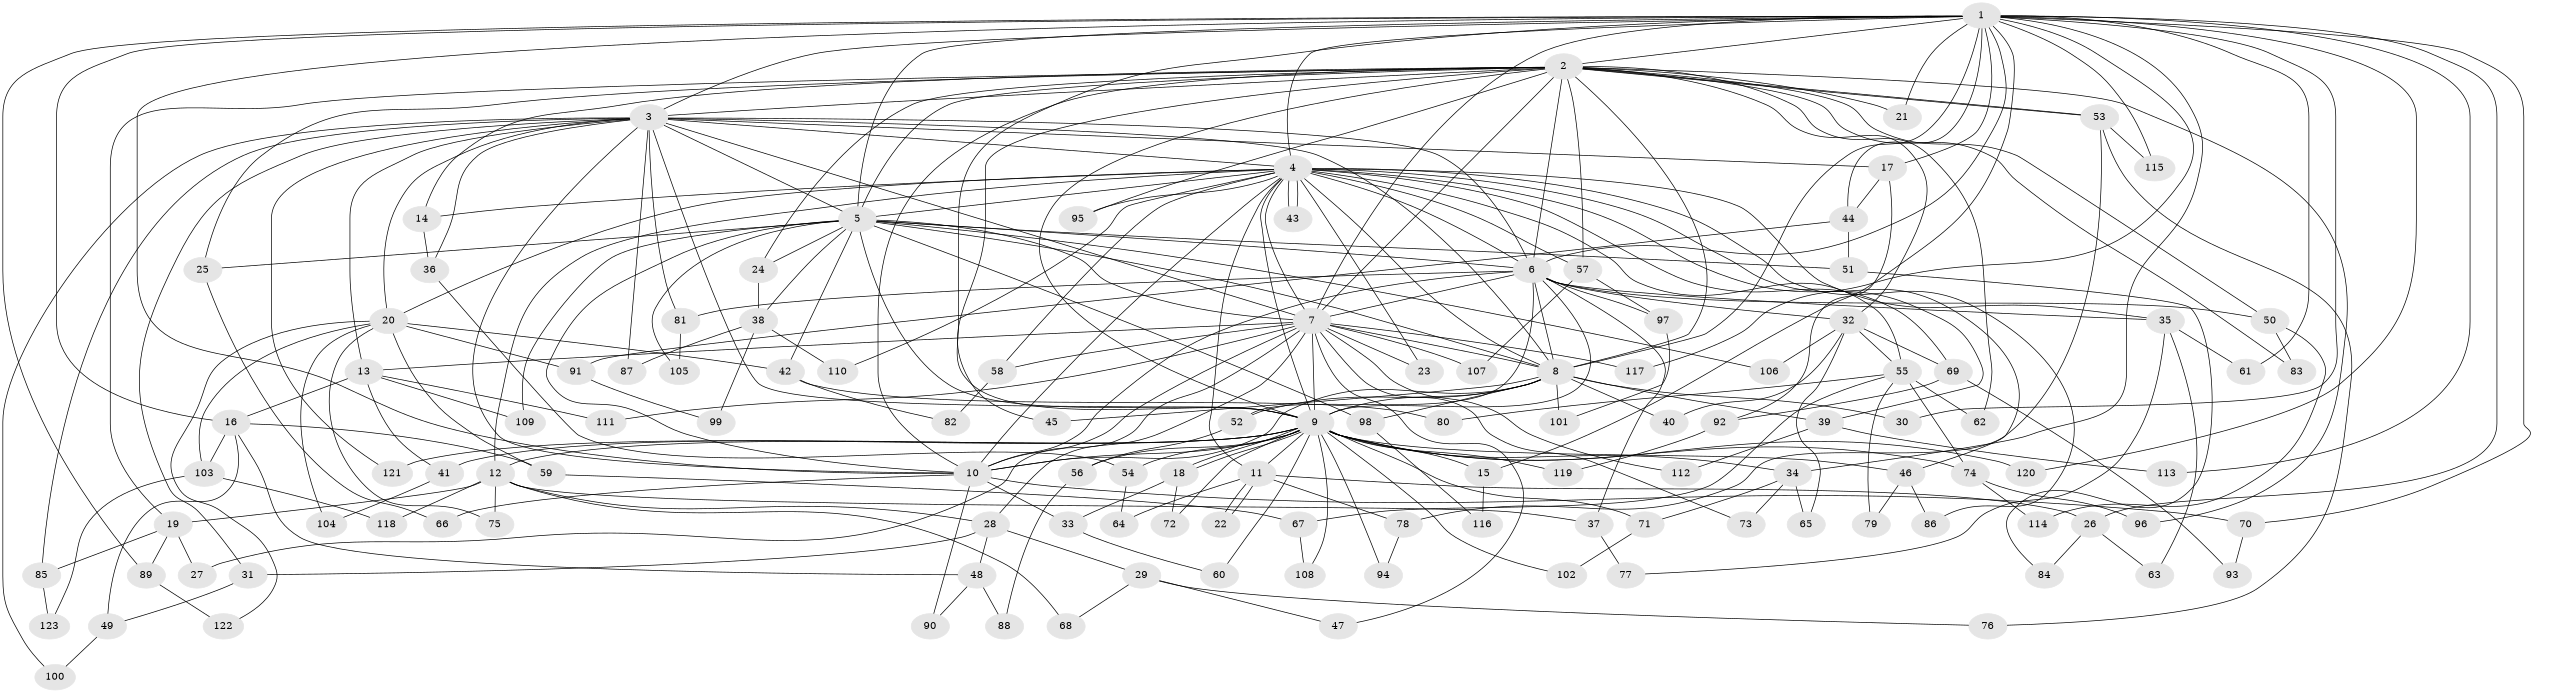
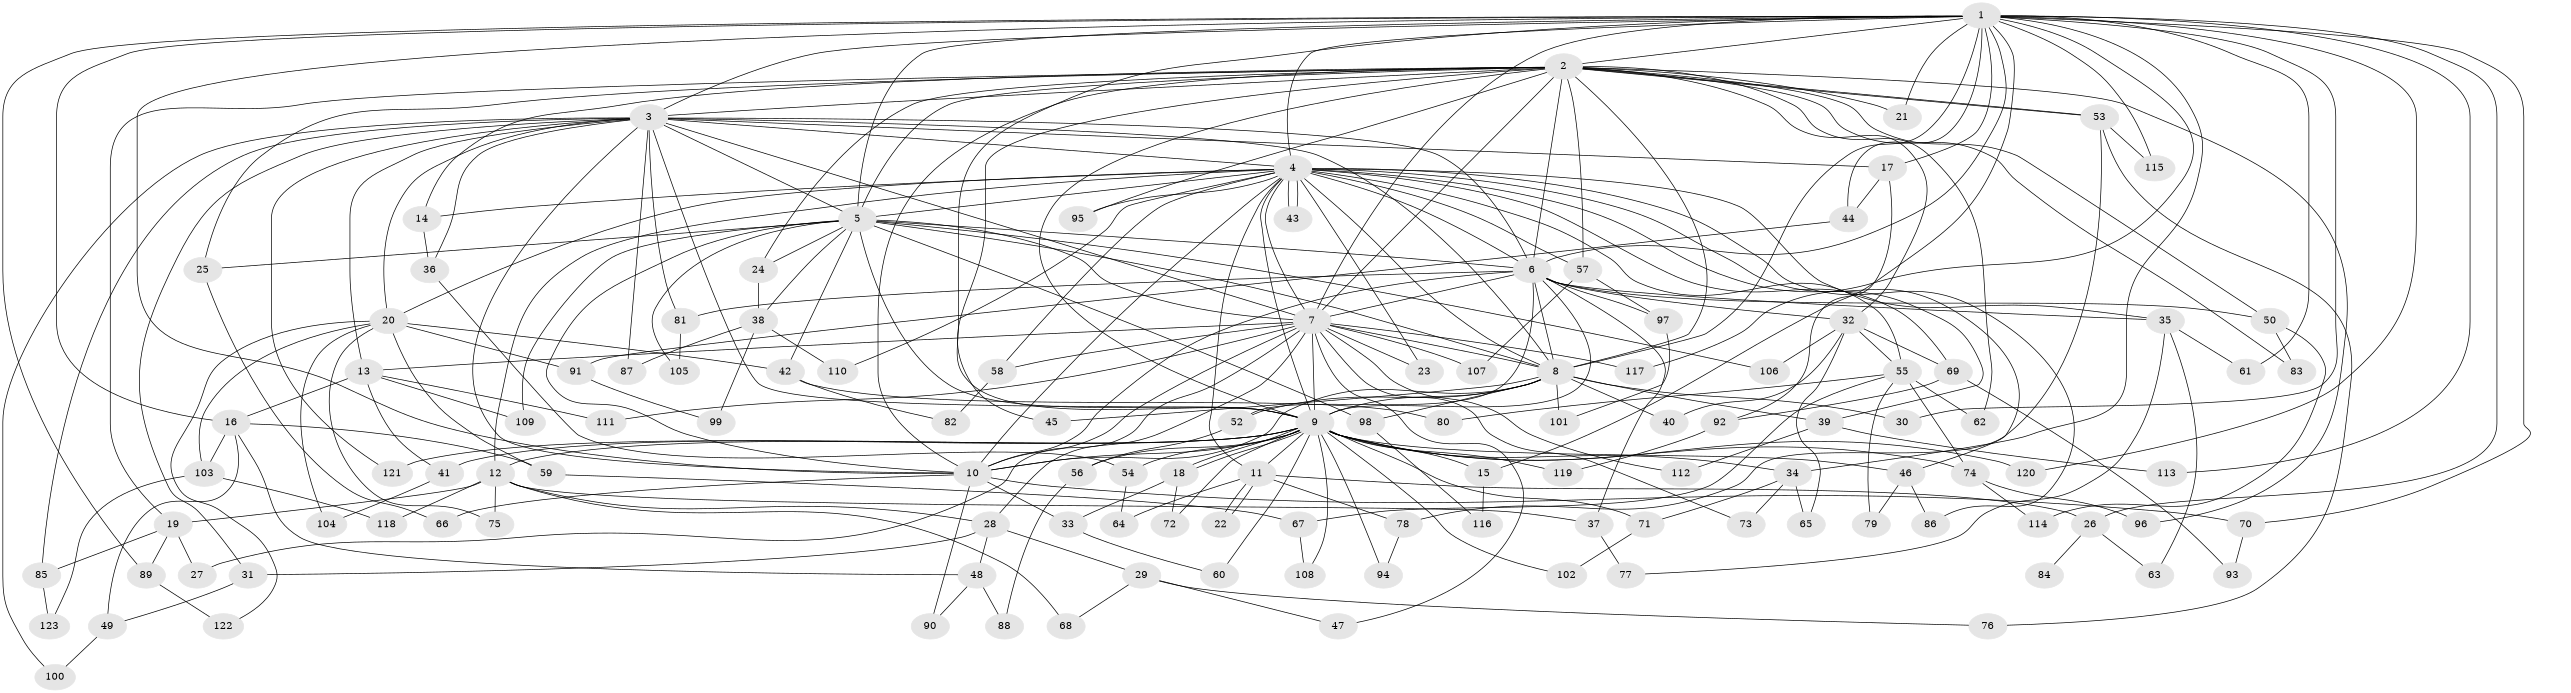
node "51": removed
